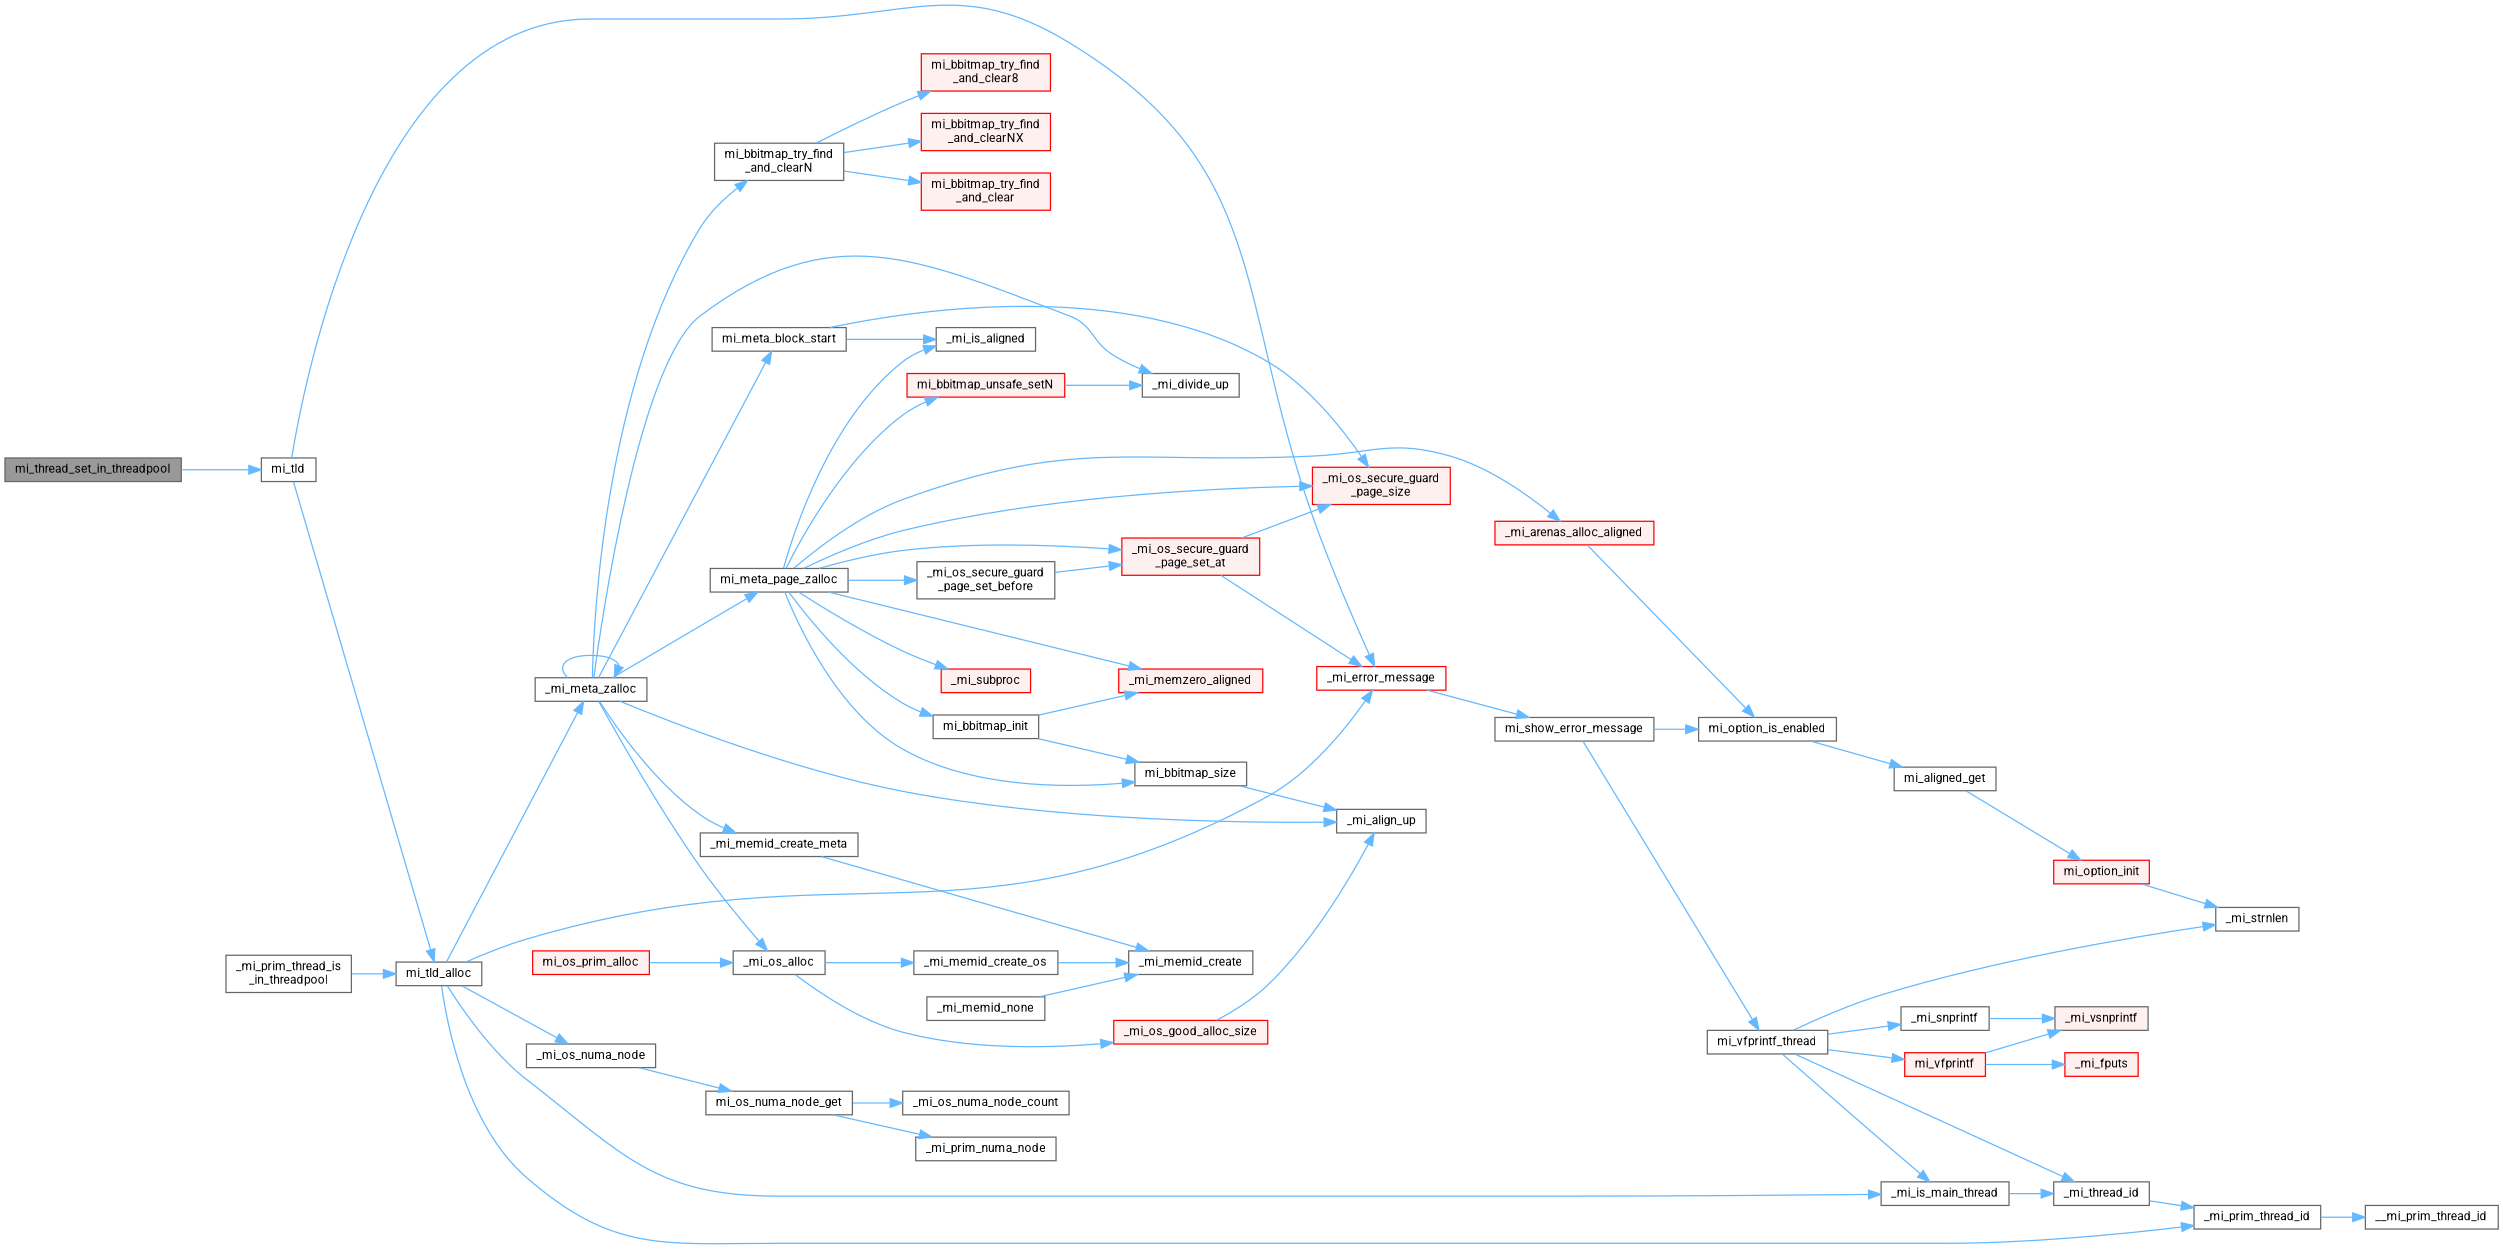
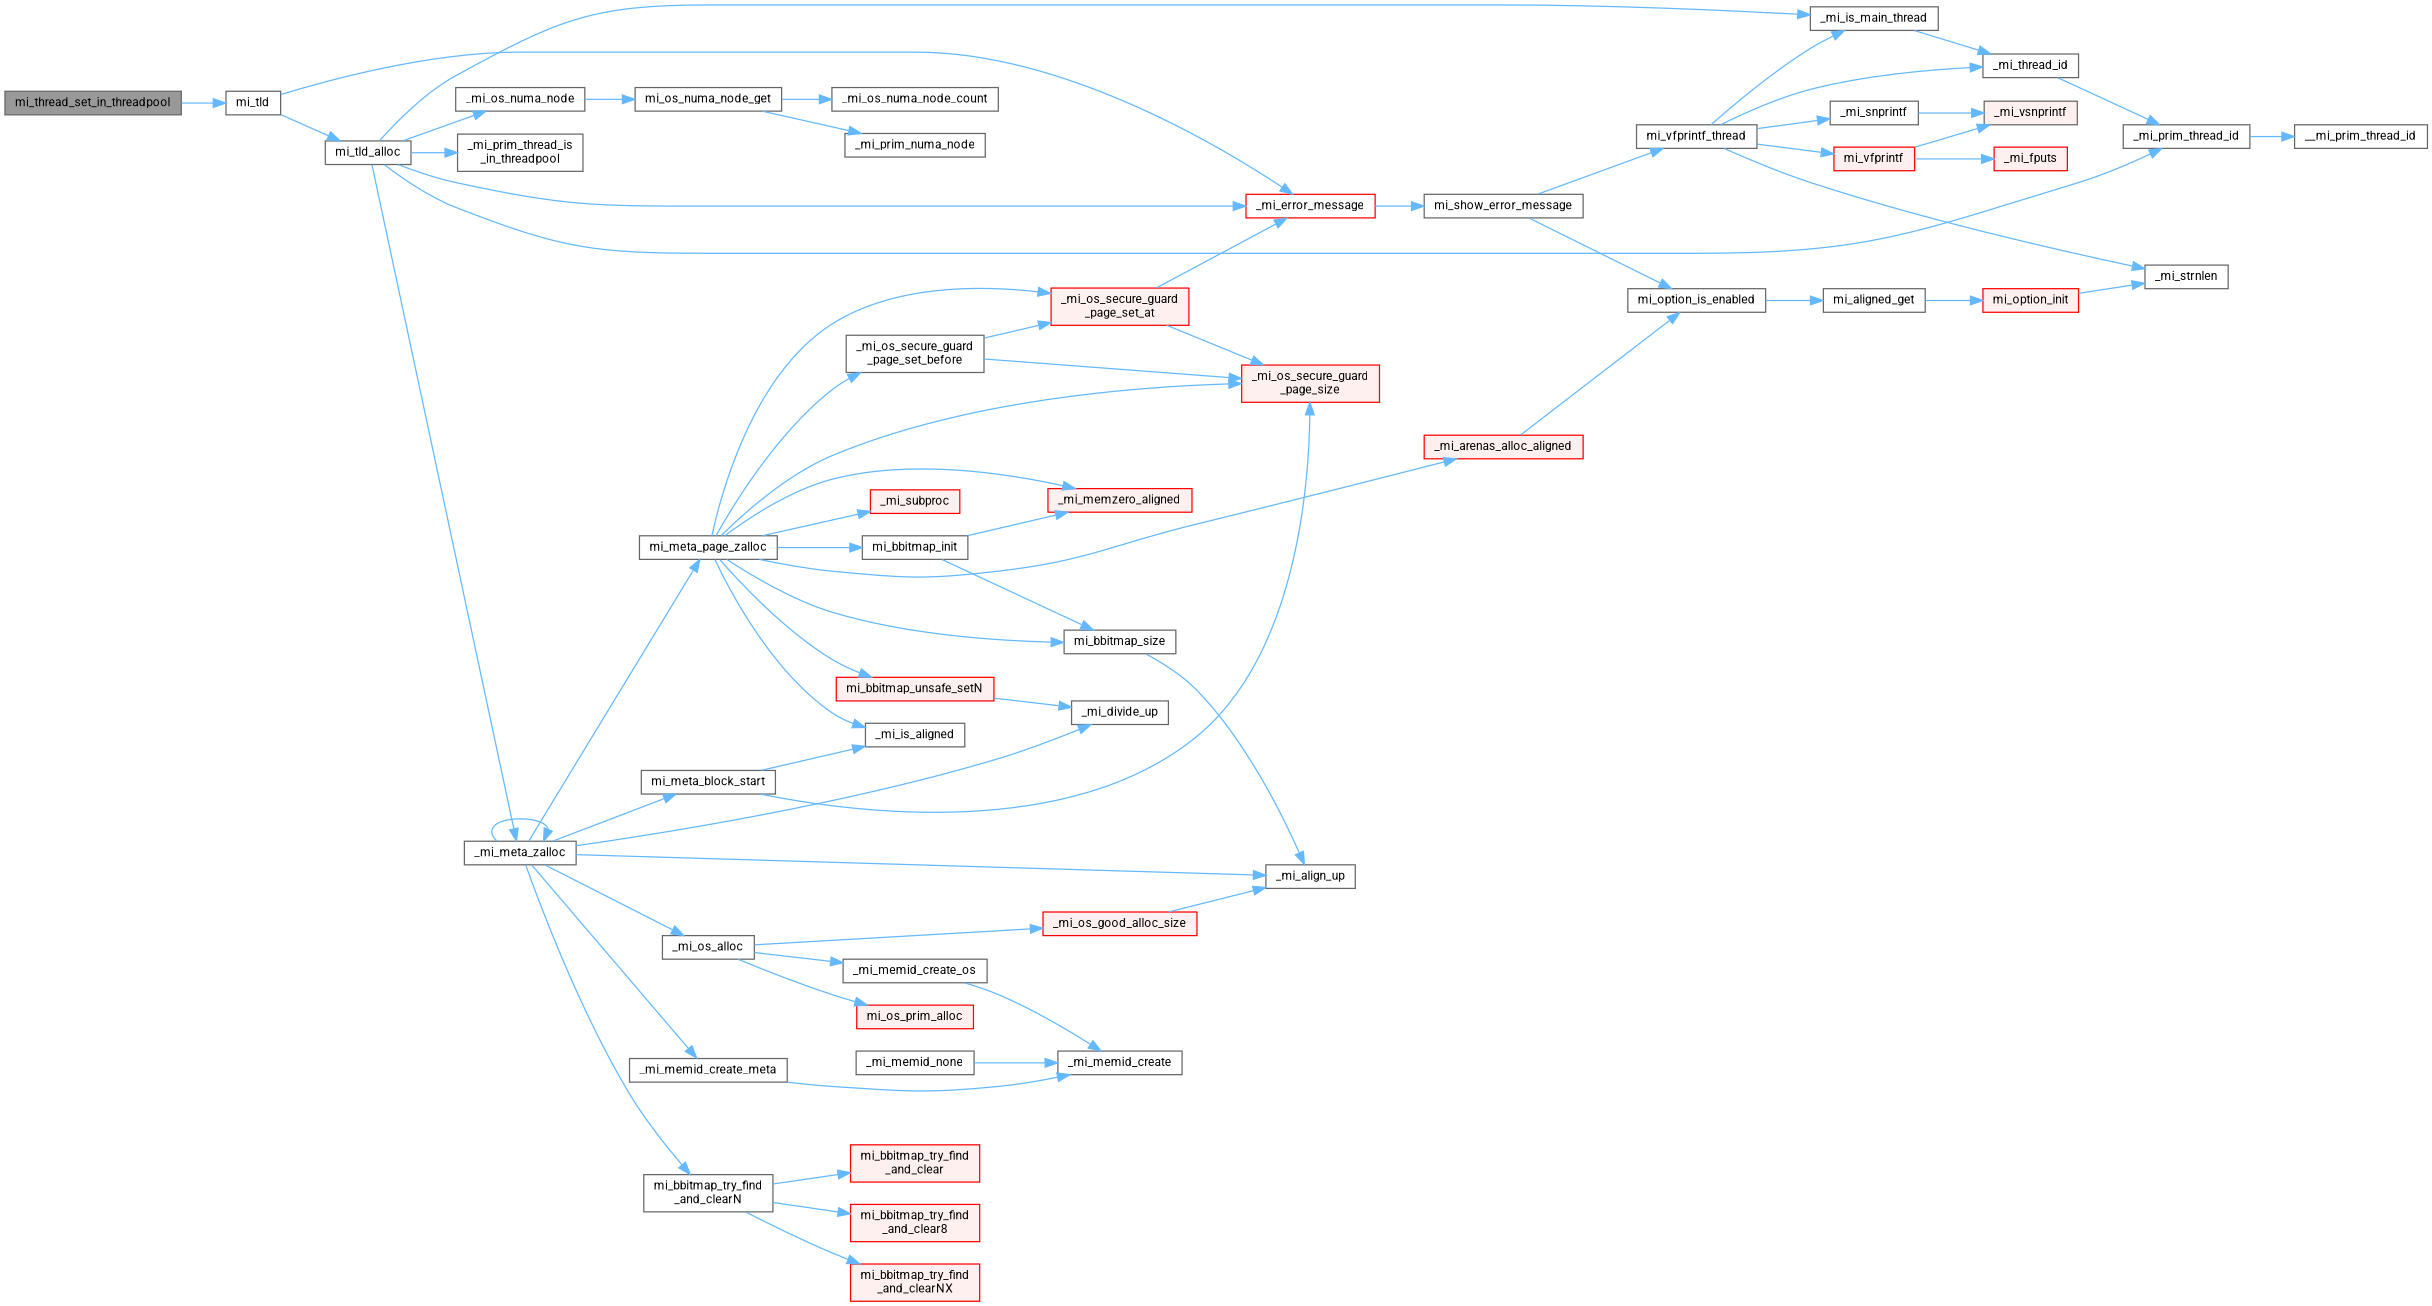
edge "_mi_os_secure_guard _page_set_before" -> "_mi_os_secure_guard _page_size": added
edge "mi_os_prim_alloc" -> "_mi_os_alloc": reversed
edge "_mi_prim_thread_is _in_threadpool" -> "mi_tld_alloc": reversed
